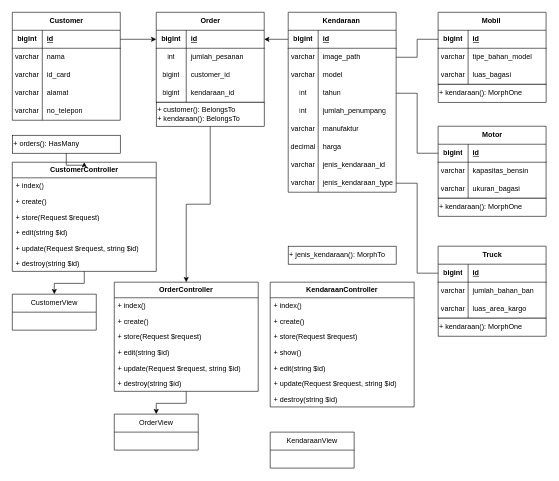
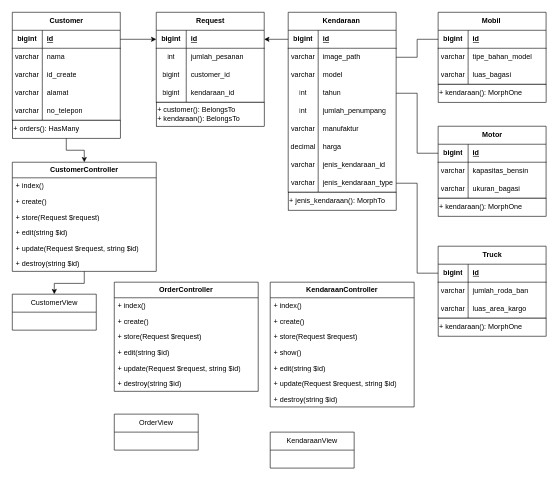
node "Order": label "Order" -> "Request"
node "id_card": label "id_card" -> "id_create"
node "+ orders(): HasMany": moved (66, 144) -> (66, 129)
edge "+ customer(): BelongsTo + kendaraan(): BelongsTo" -> "OrderController": removed
node "+ jenis_kendaraan(): MorphTo": moved (342, 255) -> (342, 201)
node "jumlah_bahan_ban": label "jumlah_bahan_ban" -> "jumlah_roda_ban"
edge "OrderController" -> "OrderView": removed
